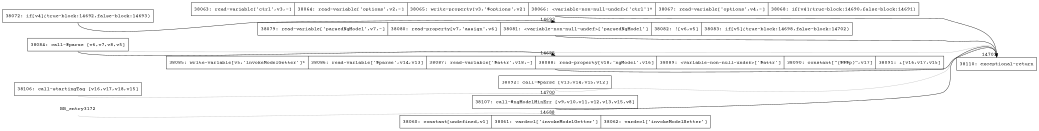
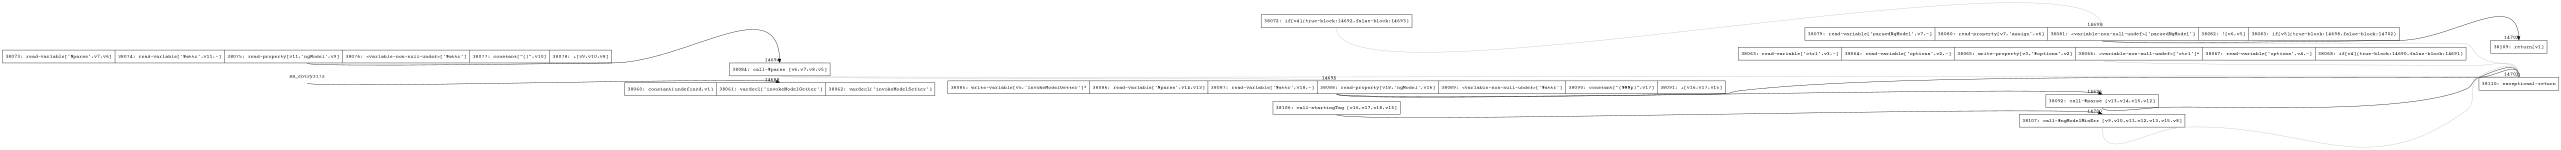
edge "38063: read-variable['ctrl',v3,-]" -> "38110: exceptional-return": color black -> gray
edge "38072: if[v4](true-block:14692,false-block:14693)" -> "38079: read-variable['parsedNgModel',v7,-]": color black -> gray
edge "38079: read-variable['parsedNgModel',v7,-]" -> "38110: exceptional-return": color black -> gray
node "38109: return[v1]": added
edge "38084: call-$parse [v6,v7,v8,v5]" -> "38085: write-variable[v5,'invokeModelGetter']*": color black -> gray
node "38073: read-variable['$parse',v7,v6]": added
edge "38092: call-$parse [v13,v14,v15,v12]" -> "38110: exceptional-return": color gray -> black
edge "38085: write-variable[v5,'invokeModelGetter']*" -> "38092: call-$parse [v13,v14,v15,v12]": added
edge "38106: call-startingTag [v16,v17,v18,v15]" -> "38107: call-$ngModelMinErr [v9,v10,v11,v12,v13,v15,v8]": color gray -> black
edge "38107: call-$ngModelMinErr [v9,v10,v11,v12,v13,v15,v8]" -> "38110: exceptional-return": color black -> gray
edge "BB_entry3172" -> "38060: constant[undefined,v1]": color gray -> black
